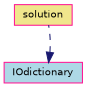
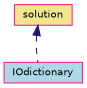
edge "solution" -> "IOdictionary": reversed
